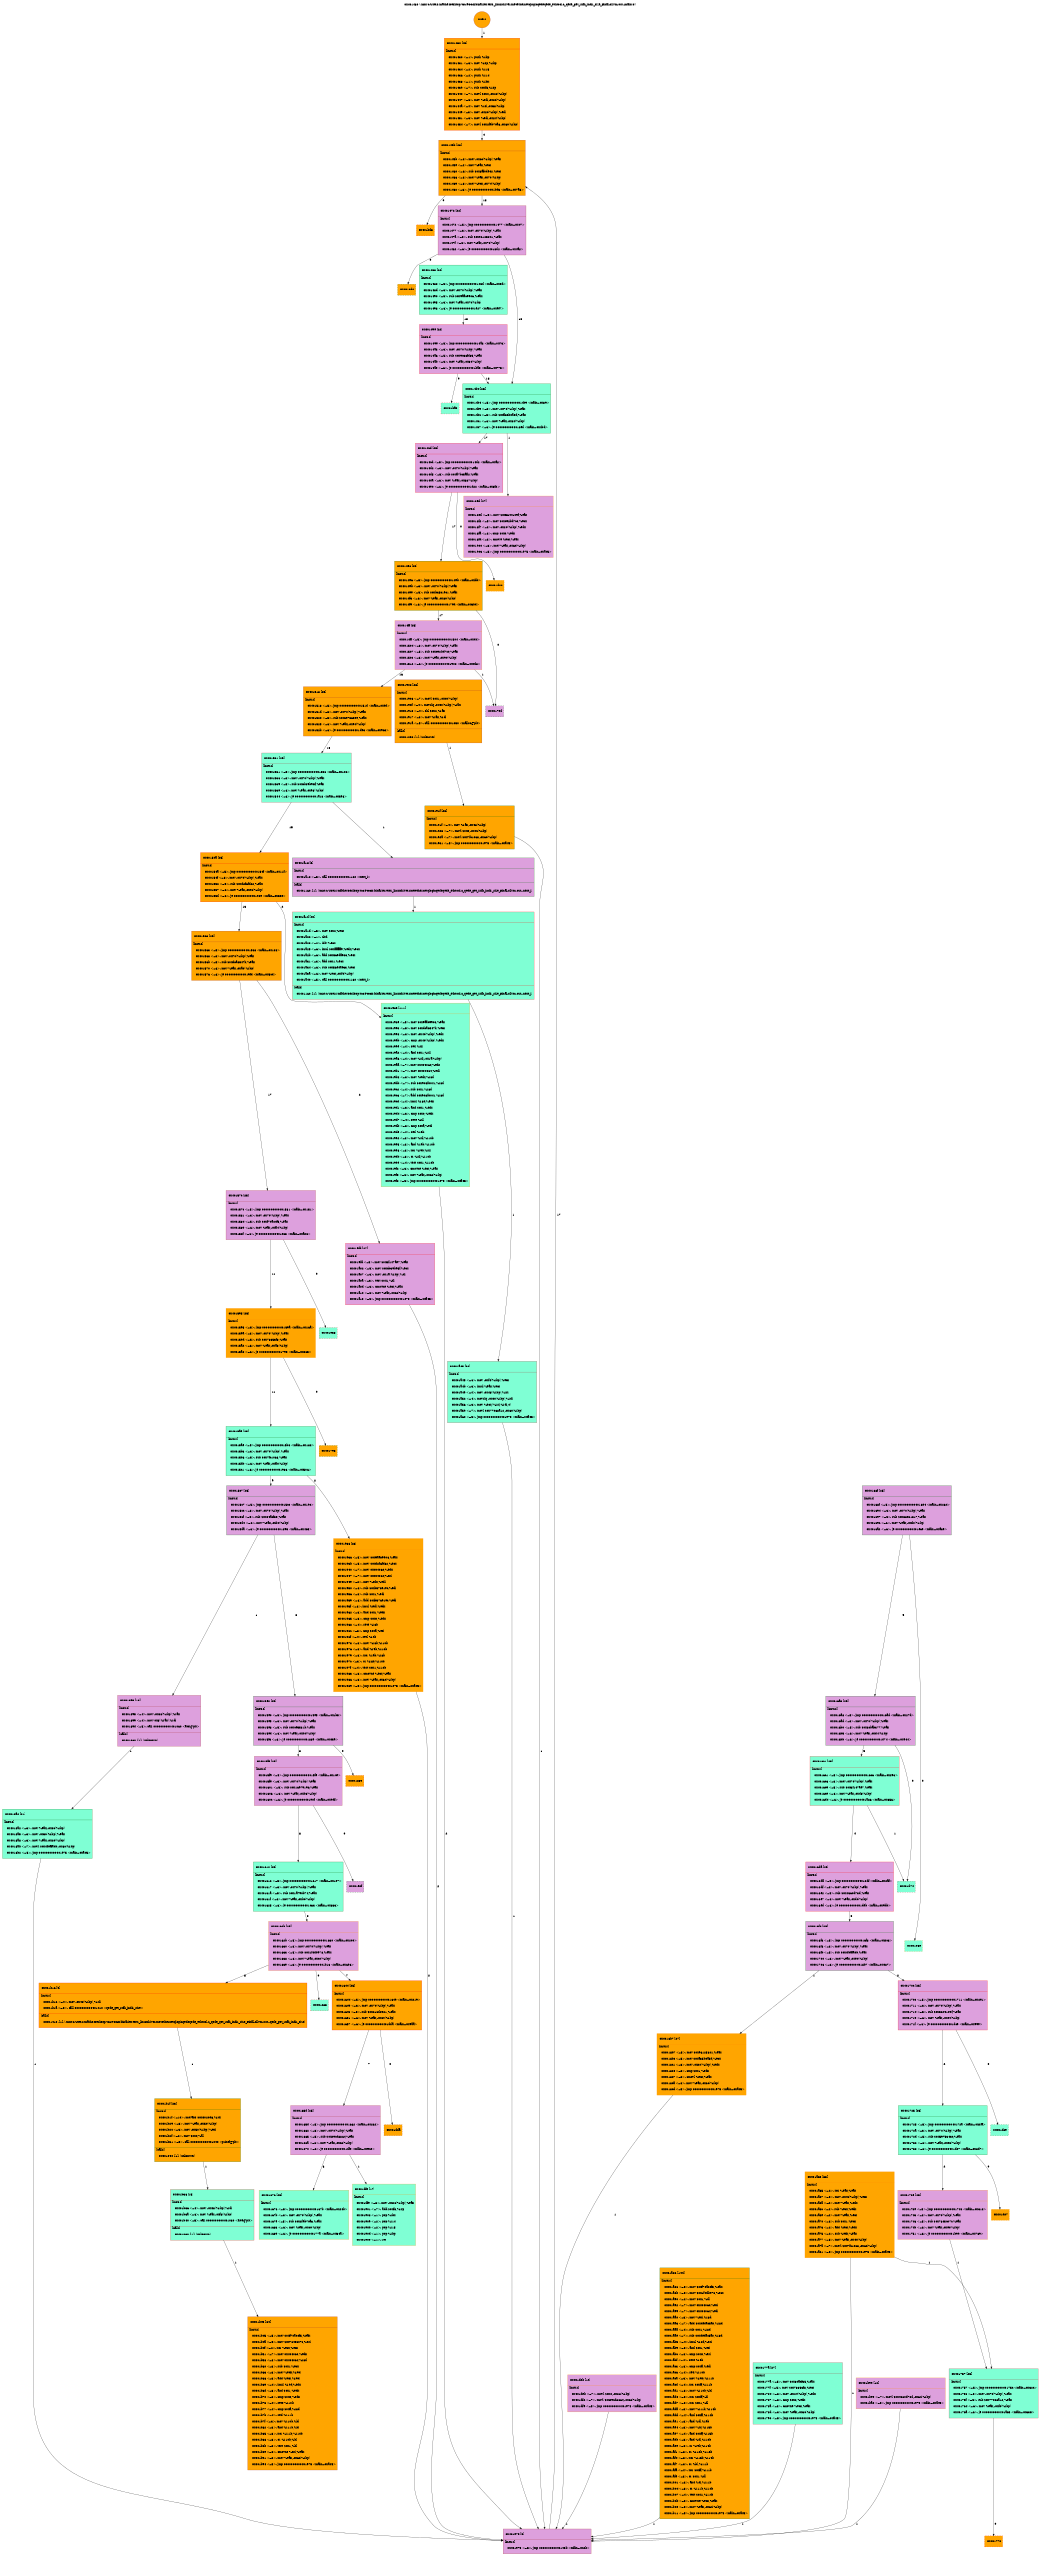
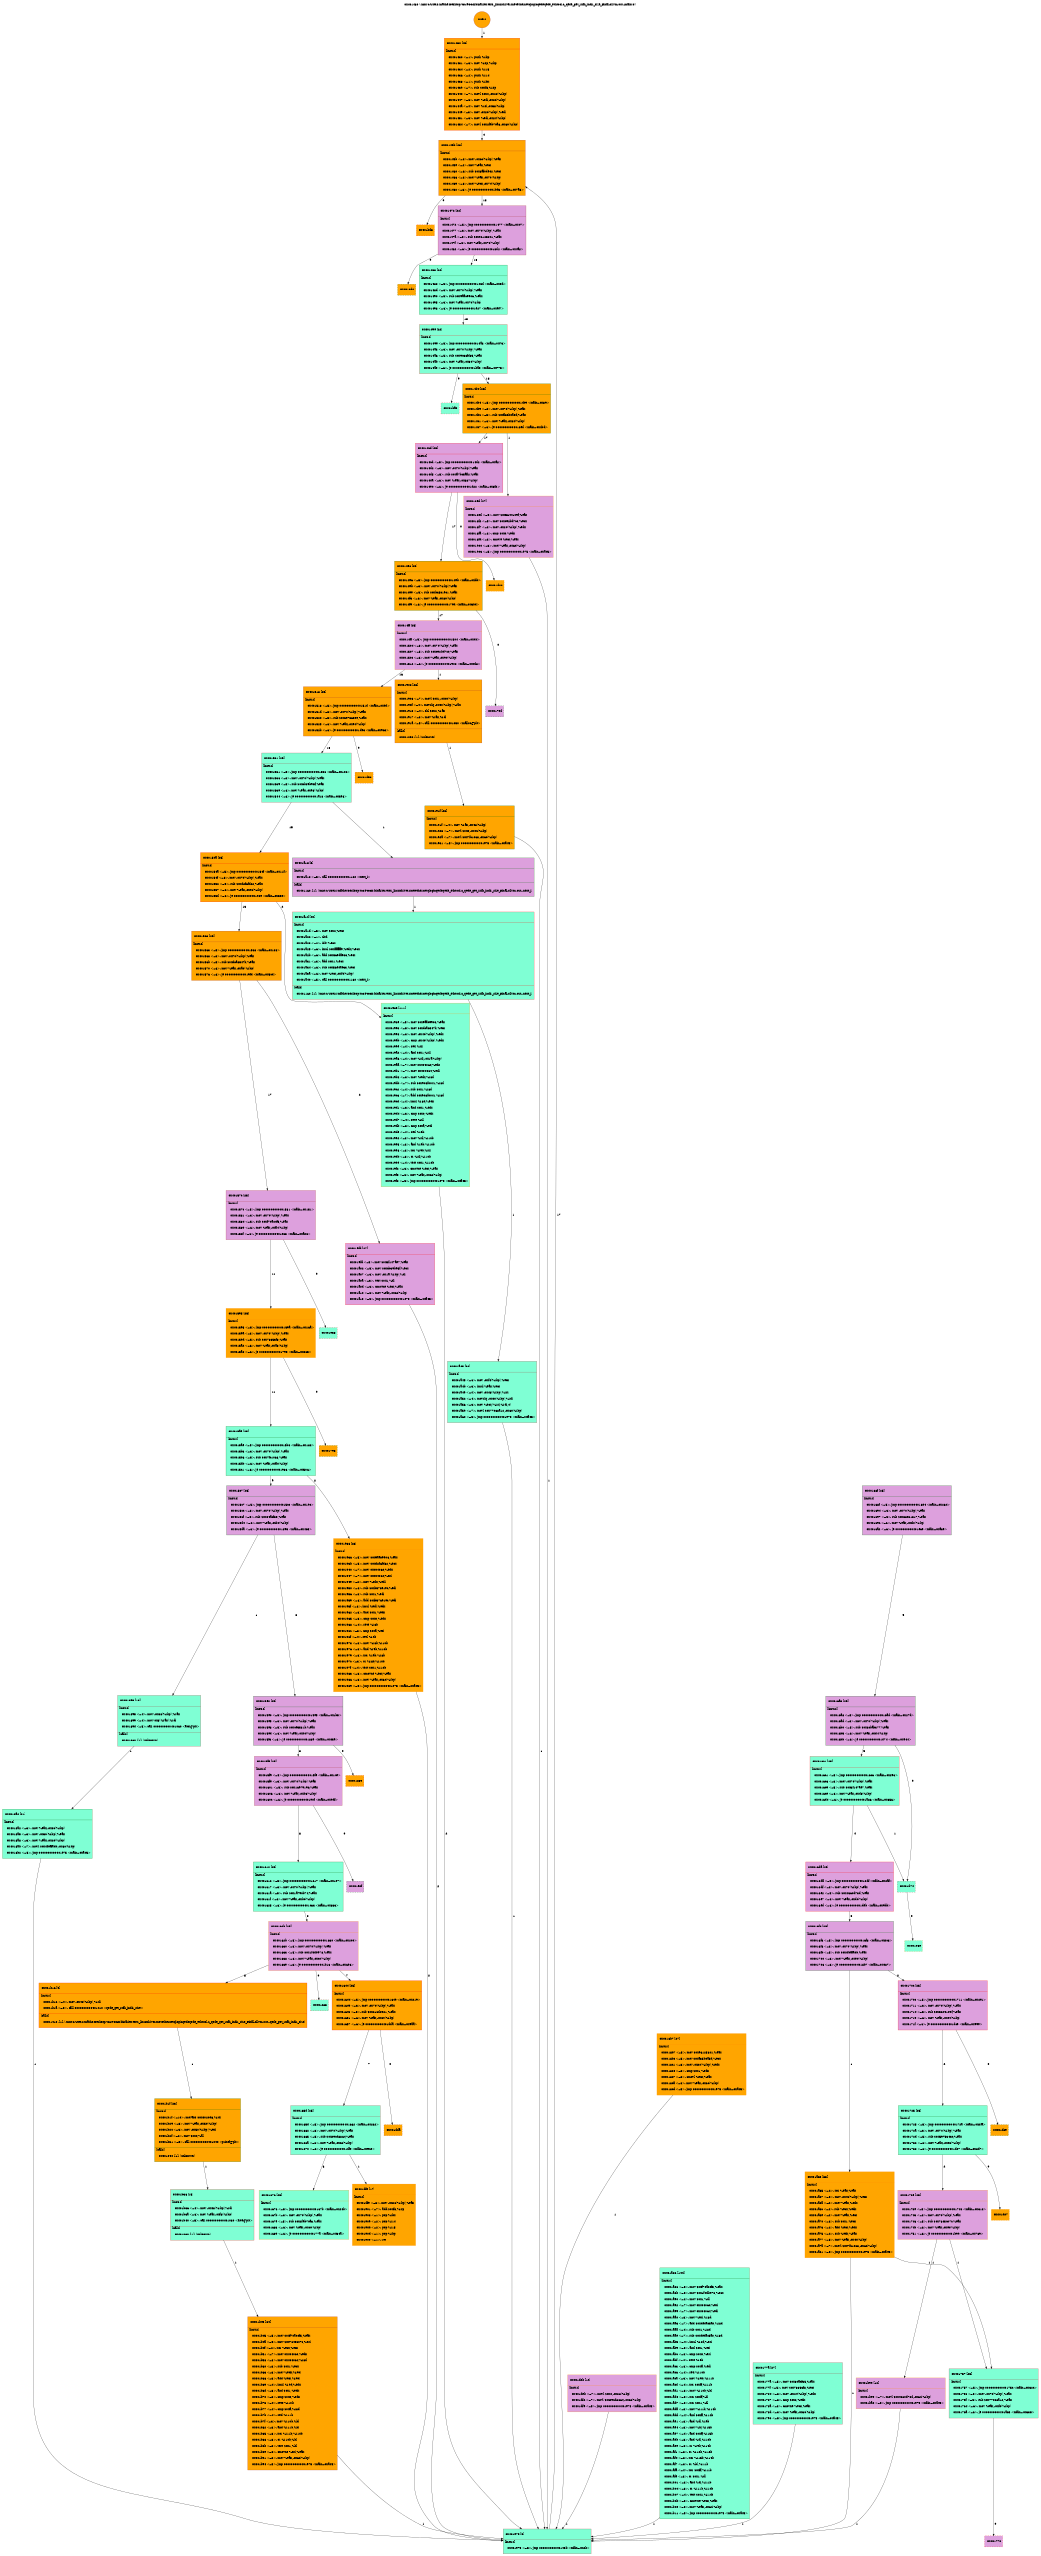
edge "0x401472 [22]" -> "0x4014b4 [25]": now "0x401472 [22]" -> "0x401488 [22]"
node "0x40149e [22]": fillcolor plum -> aquamarine
node "0x4014b4 [25]": fillcolor aquamarine -> orange
edge "0x4014ff [25]" -> "0x4017ed": now "0x4014ff [25]" -> "0x401908 [23]"
node "0x401d93": added
edge "0x4018ed [27]" -> "0x401e75 [5]": added, label "1"
node "0x401895 [13]": fillcolor plum -> aquamarine
edge "0x40168f [25]" -> "0x401e6e": now "0x401d74" -> "0x401e6e"
edge "0x4016f3 [25]" -> "0x4018b7 [27]": now "0x4016f3 [25]" -> "0x401a65 [33]"
node "0x40165d [25]": fillcolor plum -> aquamarine
node "0x401dce": fillcolor aquamarine -> orange
node "0x401dfe [17]": fillcolor aquamarine -> orange
edge "0x40173e [25]" -> "0x401b99 [12]": added, label "1"
node "0x401a86 [144]": fillcolor orange -> aquamarine
edge "0x401b45 [84]" -> "0x401e75 [5]": added, label "1"
node "0x401e75 [5]": fillcolor plum -> aquamarine
node "0x401770": fillcolor orange -> plum
